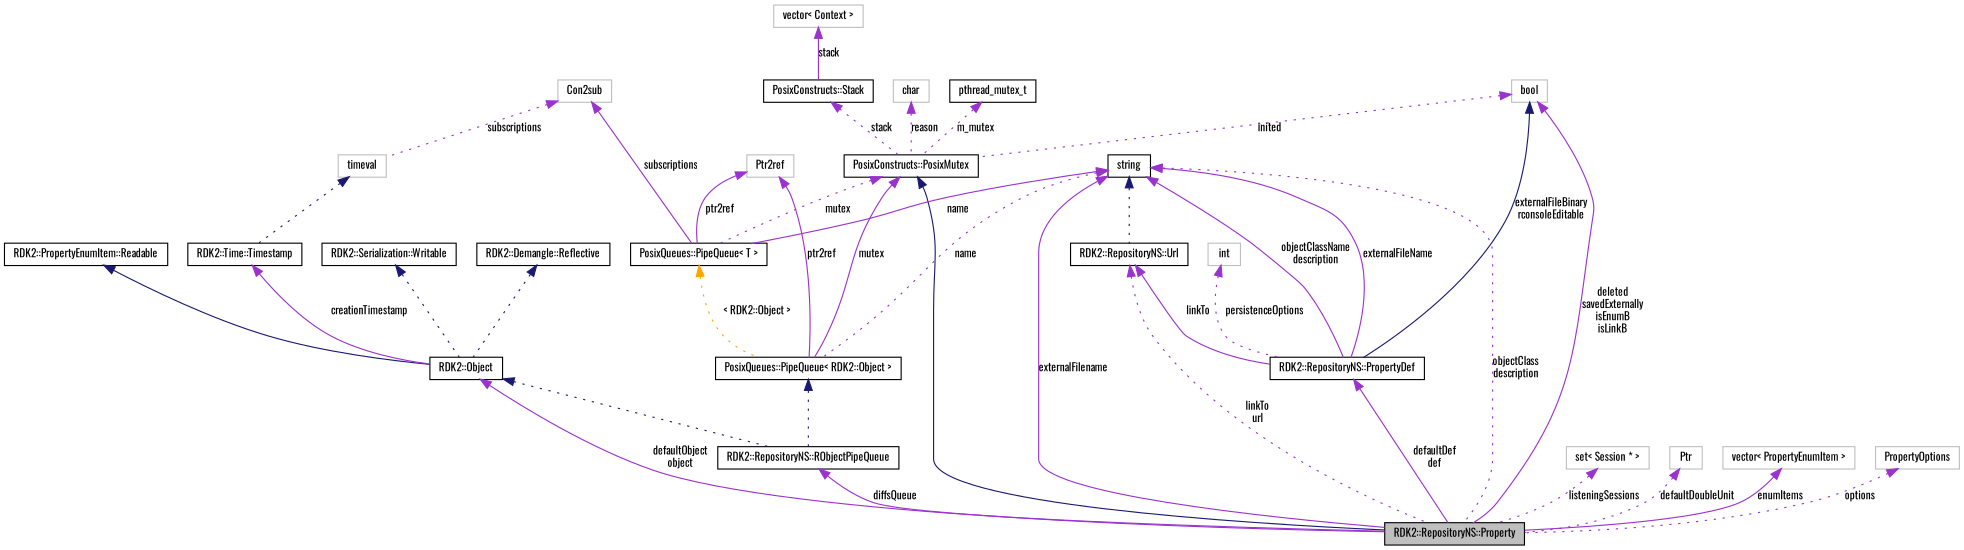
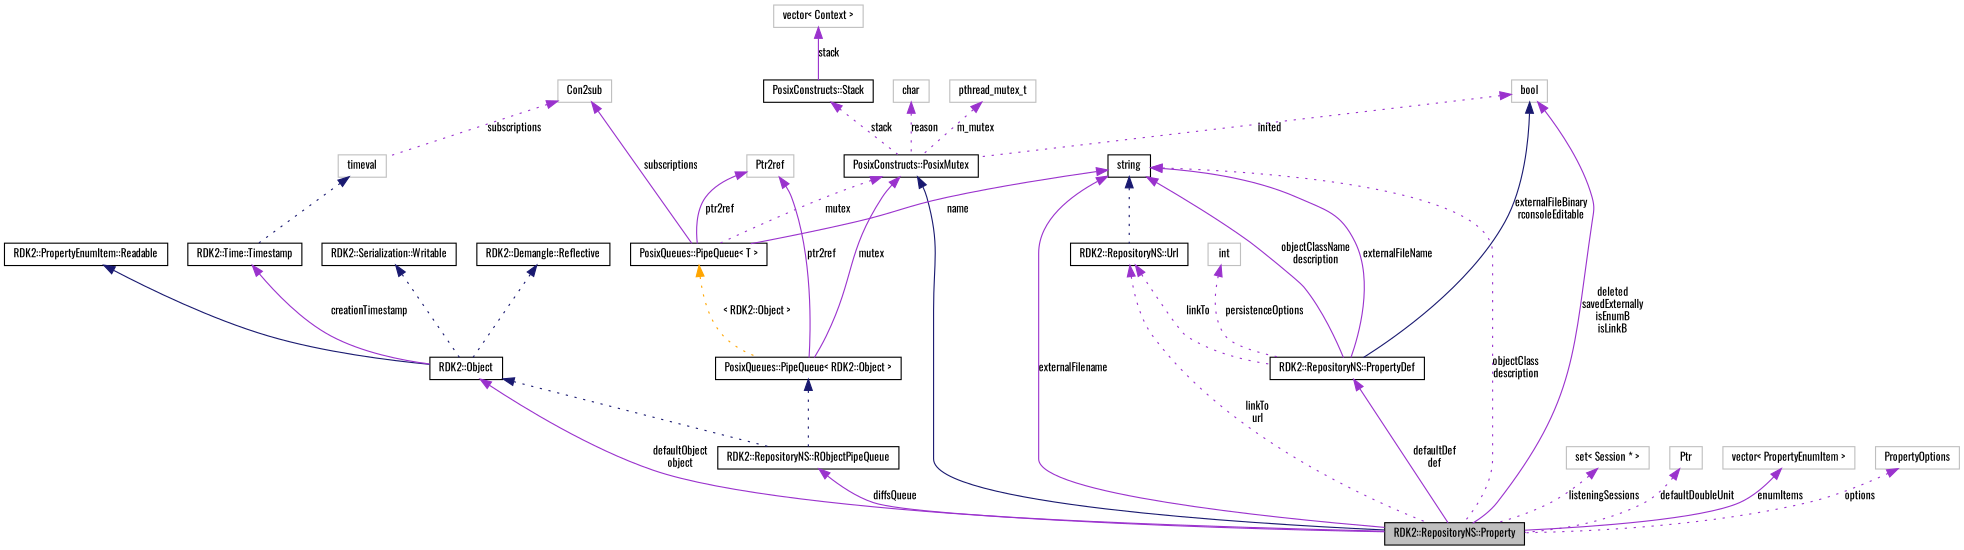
node "pthread_mutex_t": color black -> grey75
edge "PosixQueues::PipeQueue< RDK2::Object >" -> "string": removed, label "name"
edge "RDK2::RepositoryNS::PropertyDef" -> "RDK2::RepositoryNS::Url": style solid -> dotted
